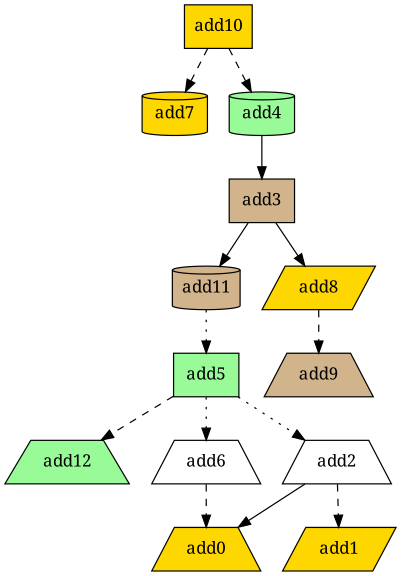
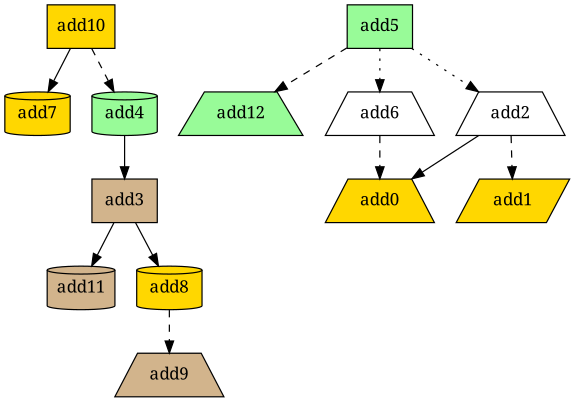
edge "add10" -> "add7": style dashed -> solid
node "add8": shape parallelogram -> cylinder
edge "add11" -> "add5": removed
